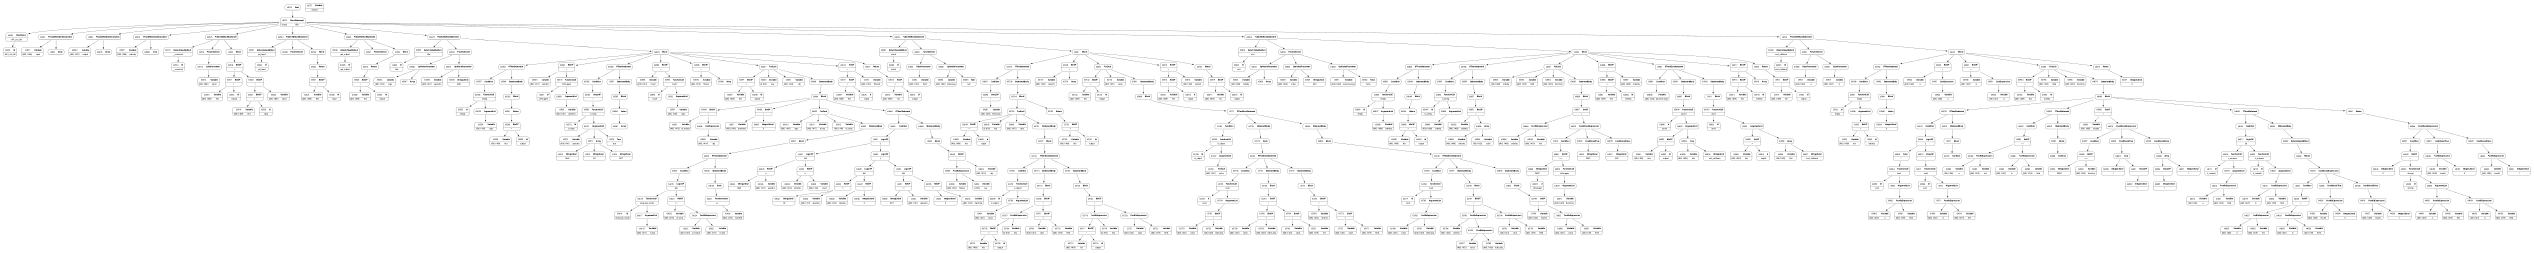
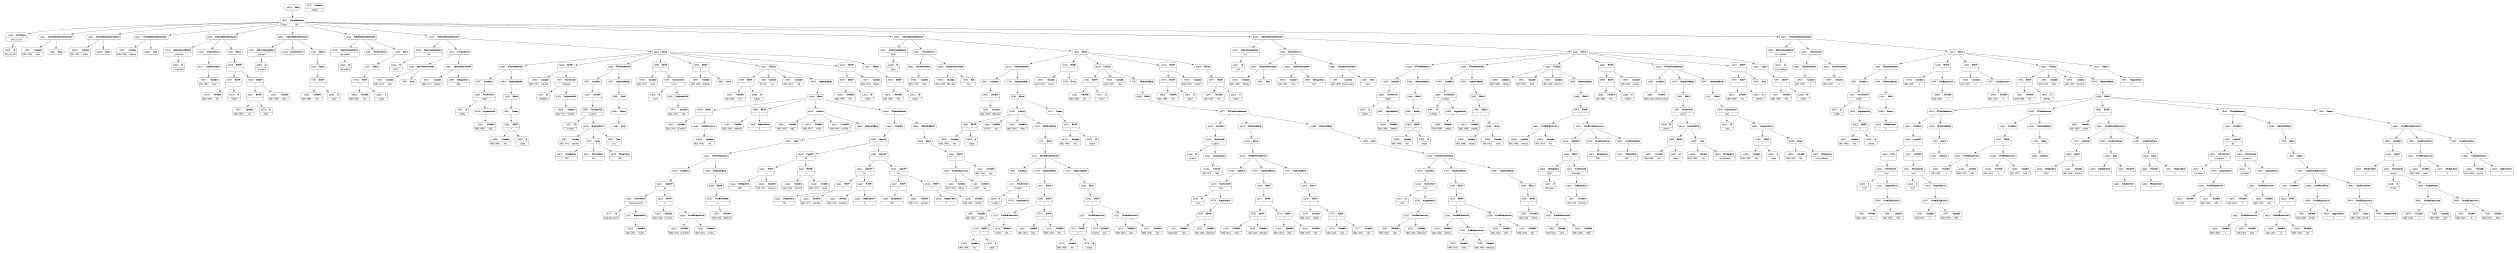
node "64043": text "ReturnValueMethod" -> "Block"
node "64037": text "Variable" -> "Scope"
